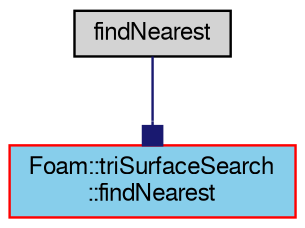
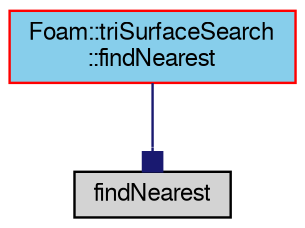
edge "findNearest" -> "Foam::triSurfaceSearch ::findNearest": reversed
